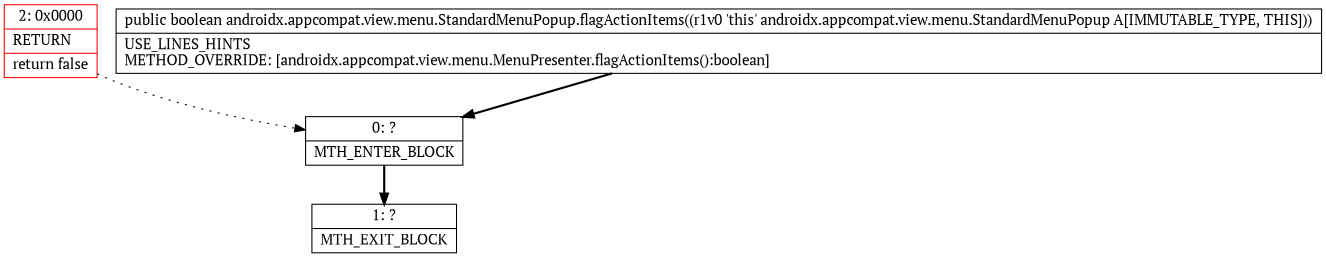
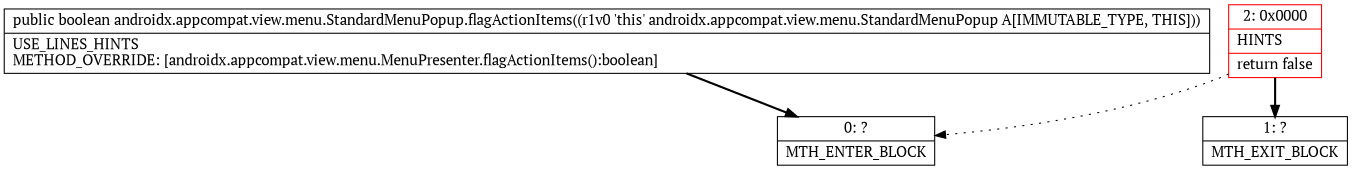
node "2: 0x0000": text "RETURN" -> "HINTS"
edge "0: ?" -> "1: ?": now "2: 0x0000" -> "1: ?"
